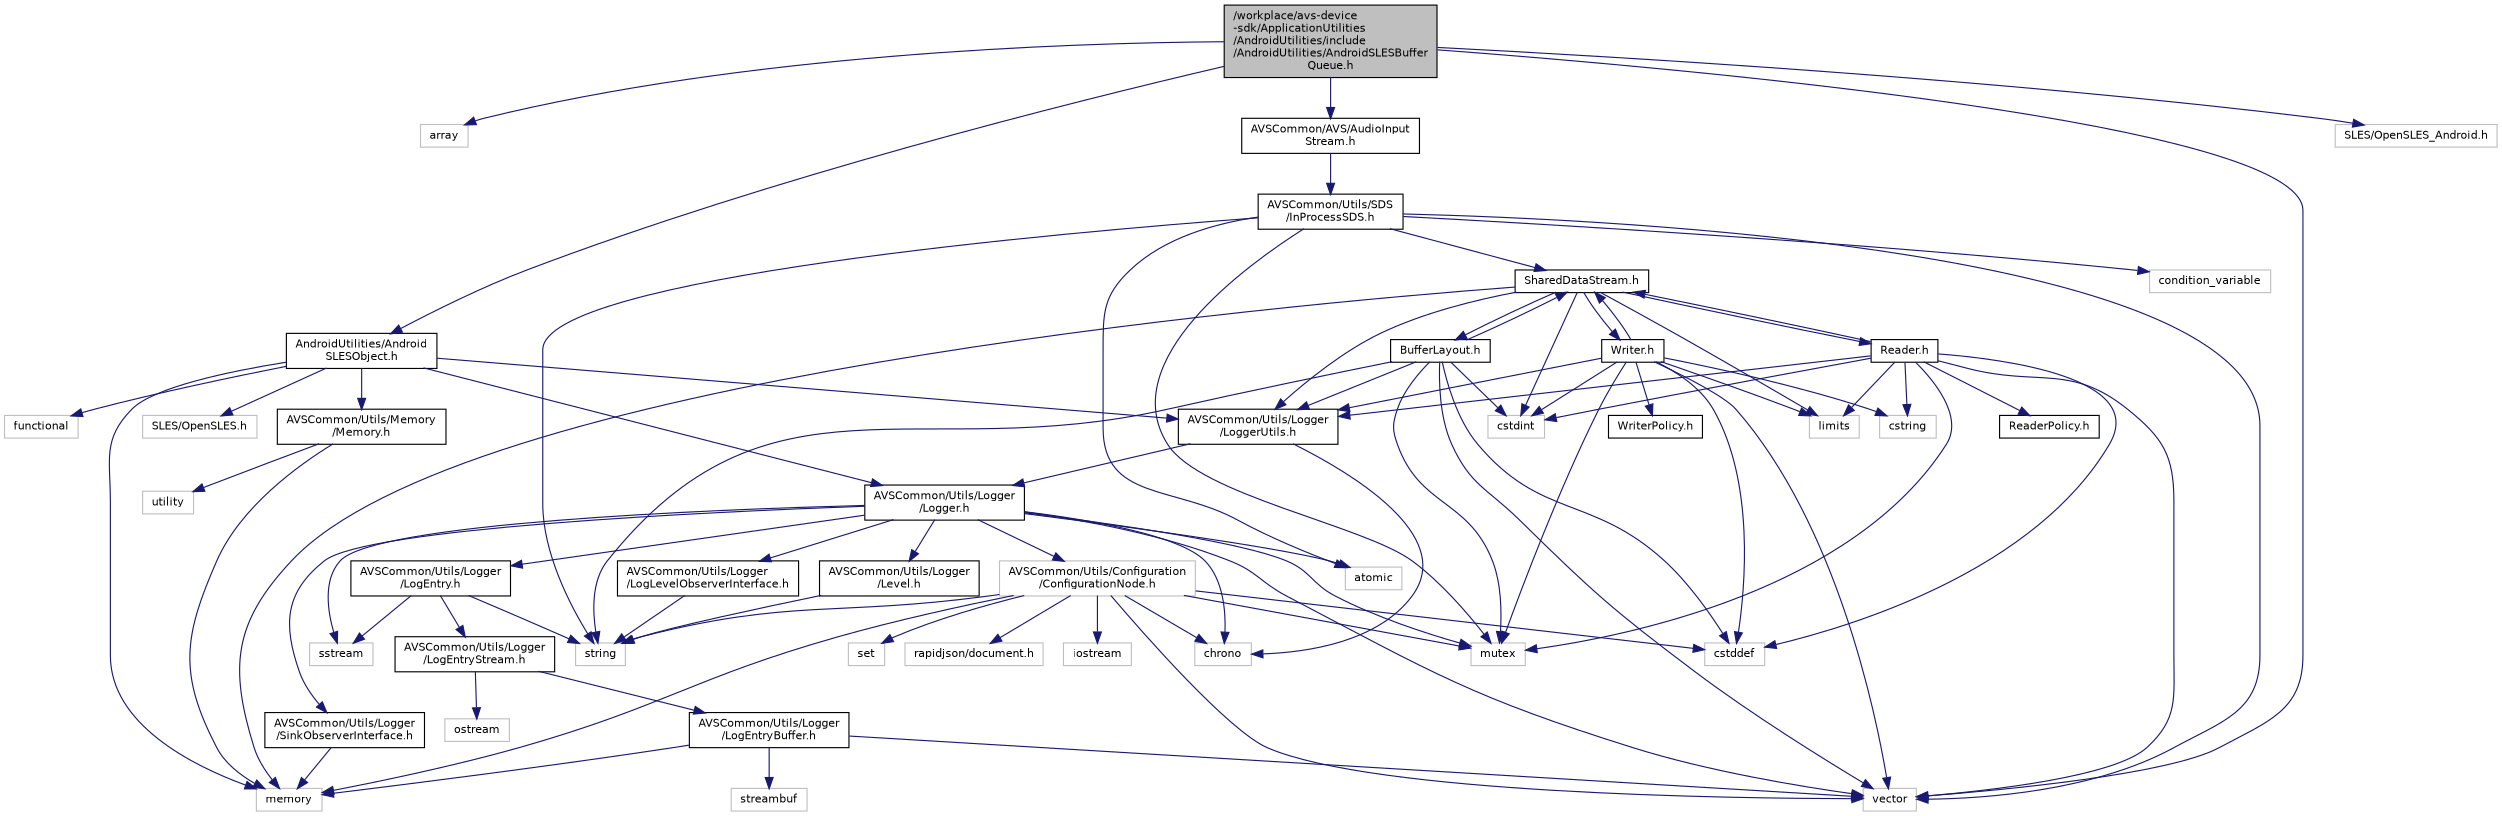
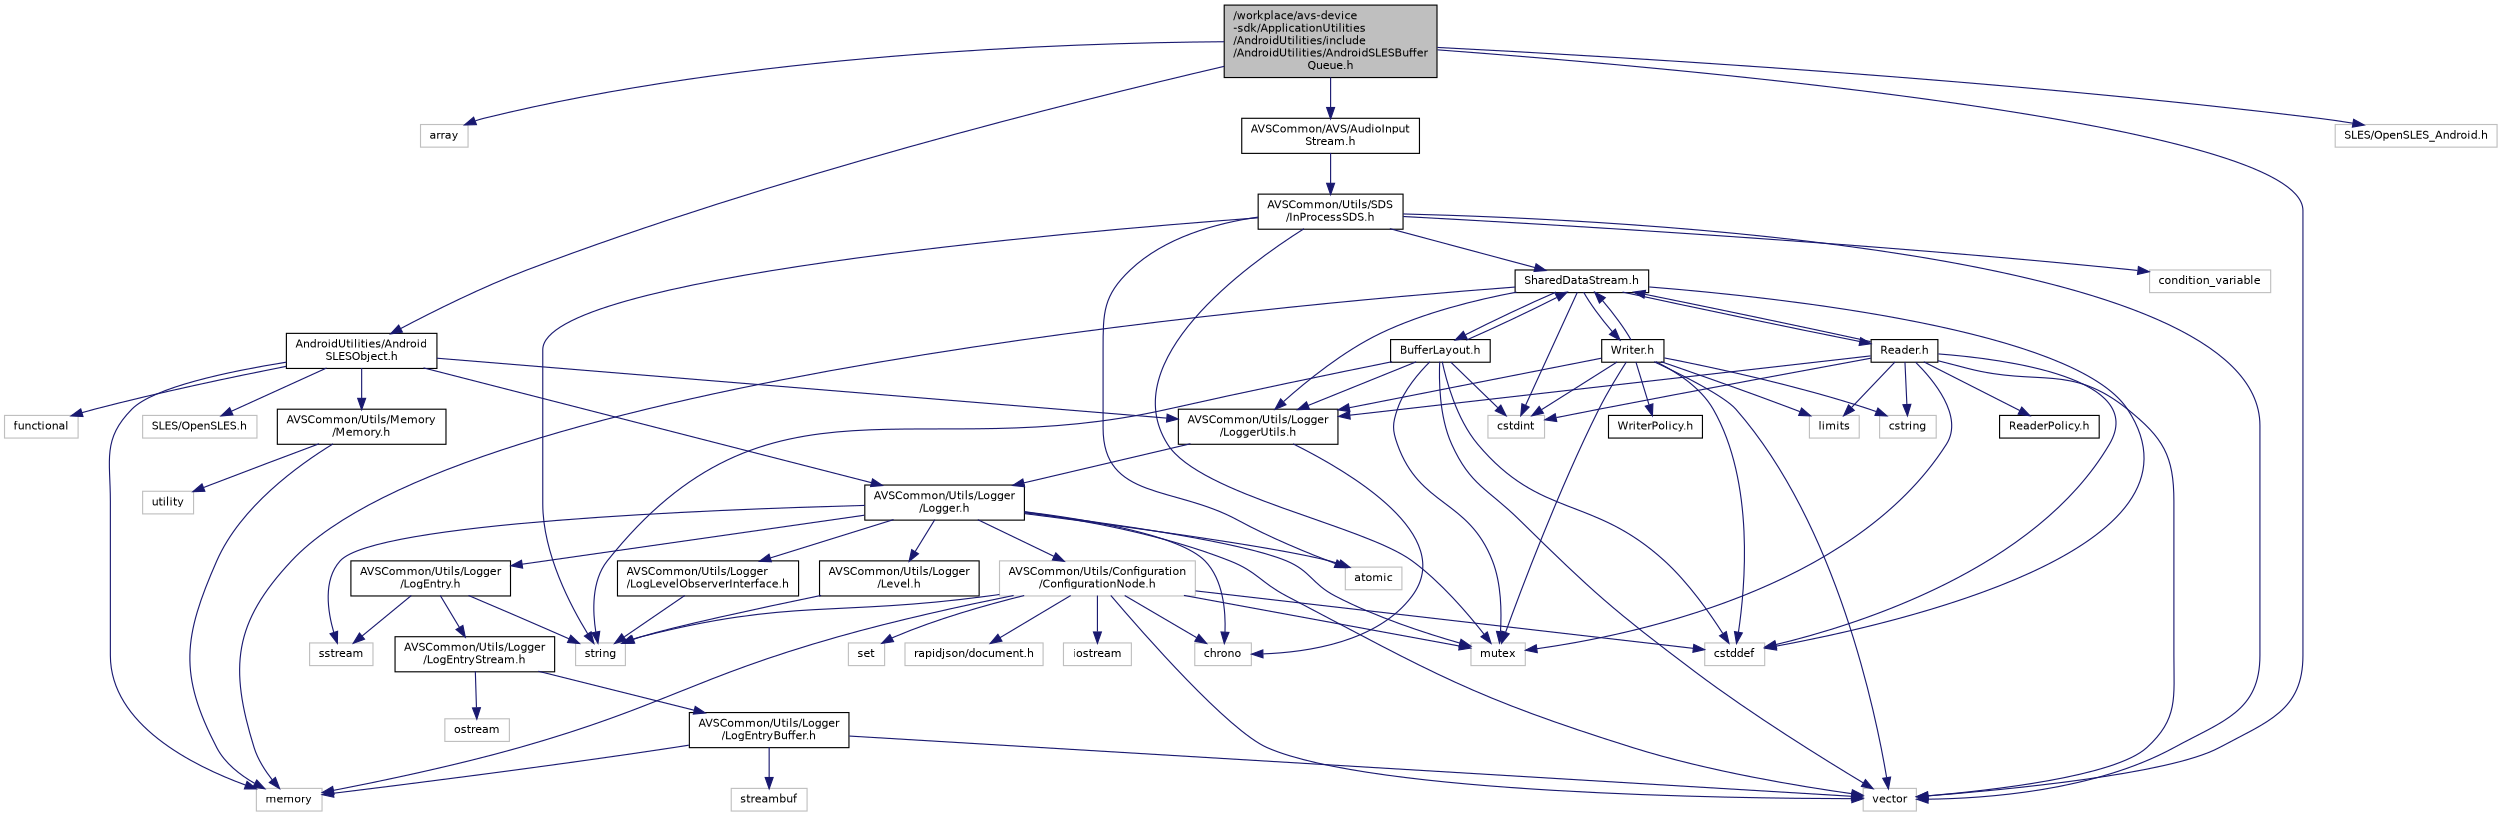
edge "SharedDataStream.h" -> "limits": now "SharedDataStream.h" -> "cstddef"
node "AVSCommon/Utils/Logger /SinkObserverInterface.h": removed
